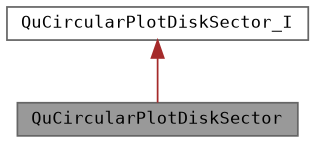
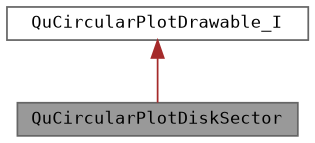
node "QuCircularPlotDiskSector_I": label "QuCircularPlotDiskSector_I" -> "QuCircularPlotDrawable_I"
